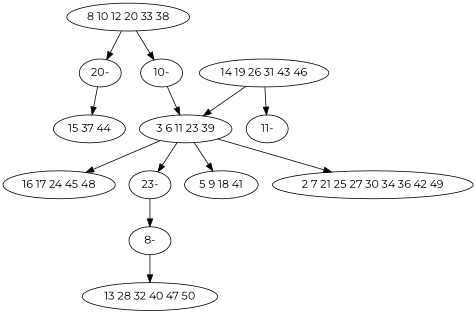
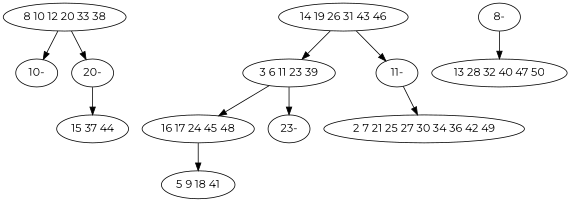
edge "10-" -> "3 6 11 23 39": removed
edge "3 6 11 23 39" -> "5 9 18 41": now "16 17 24 45 48" -> "5 9 18 41"
edge "3 6 11 23 39" -> "2 7 21 25 27 30 34 36 42 49": now "11-" -> "2 7 21 25 27 30 34 36 42 49"
edge "23-" -> "8-": removed
